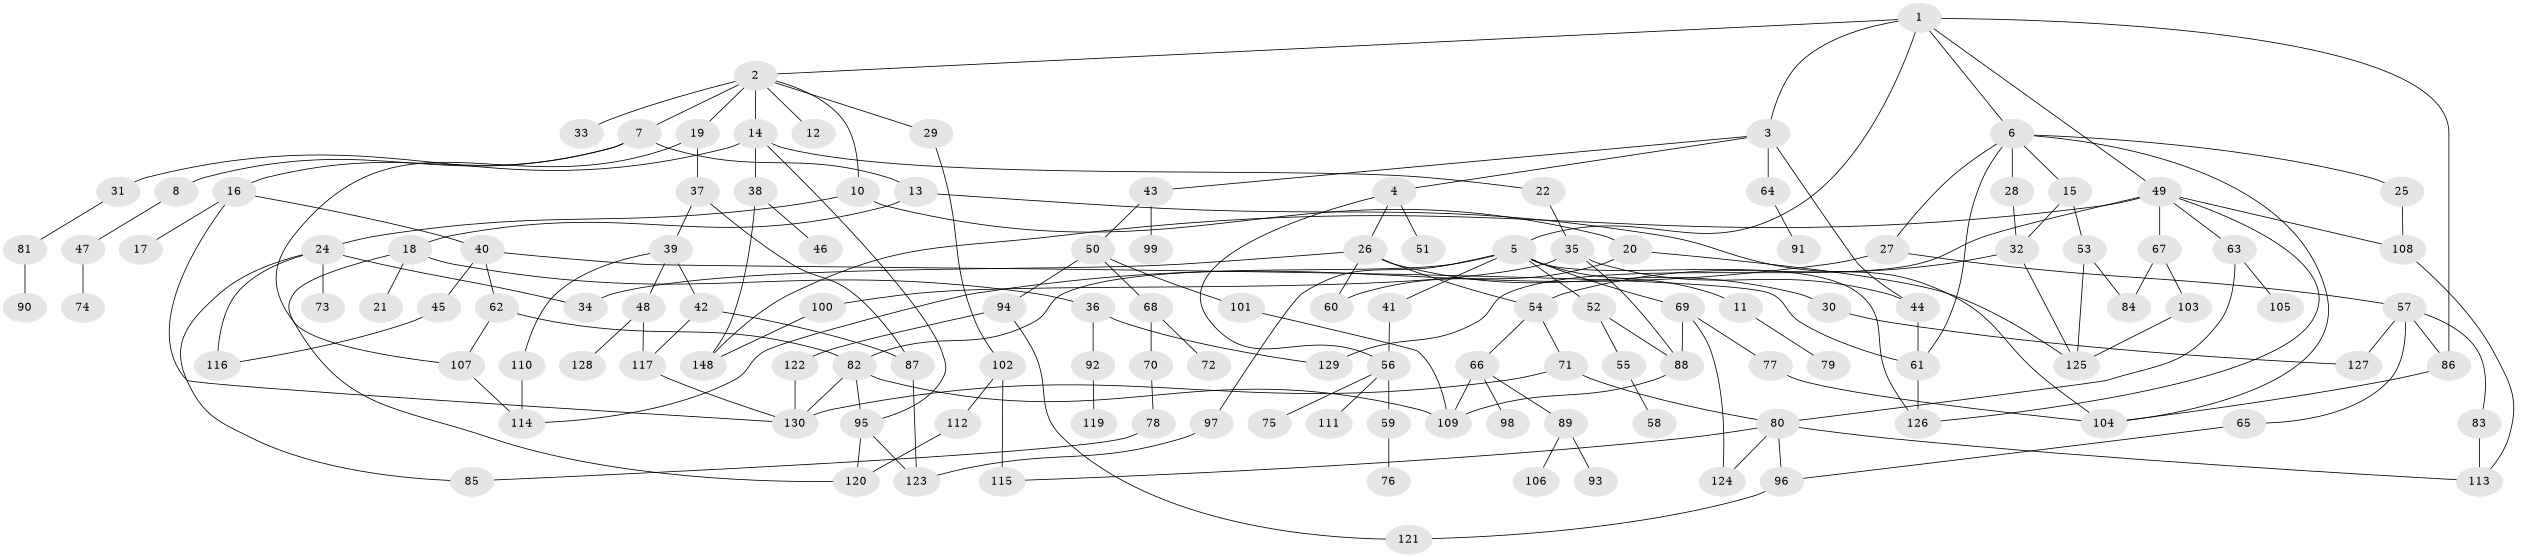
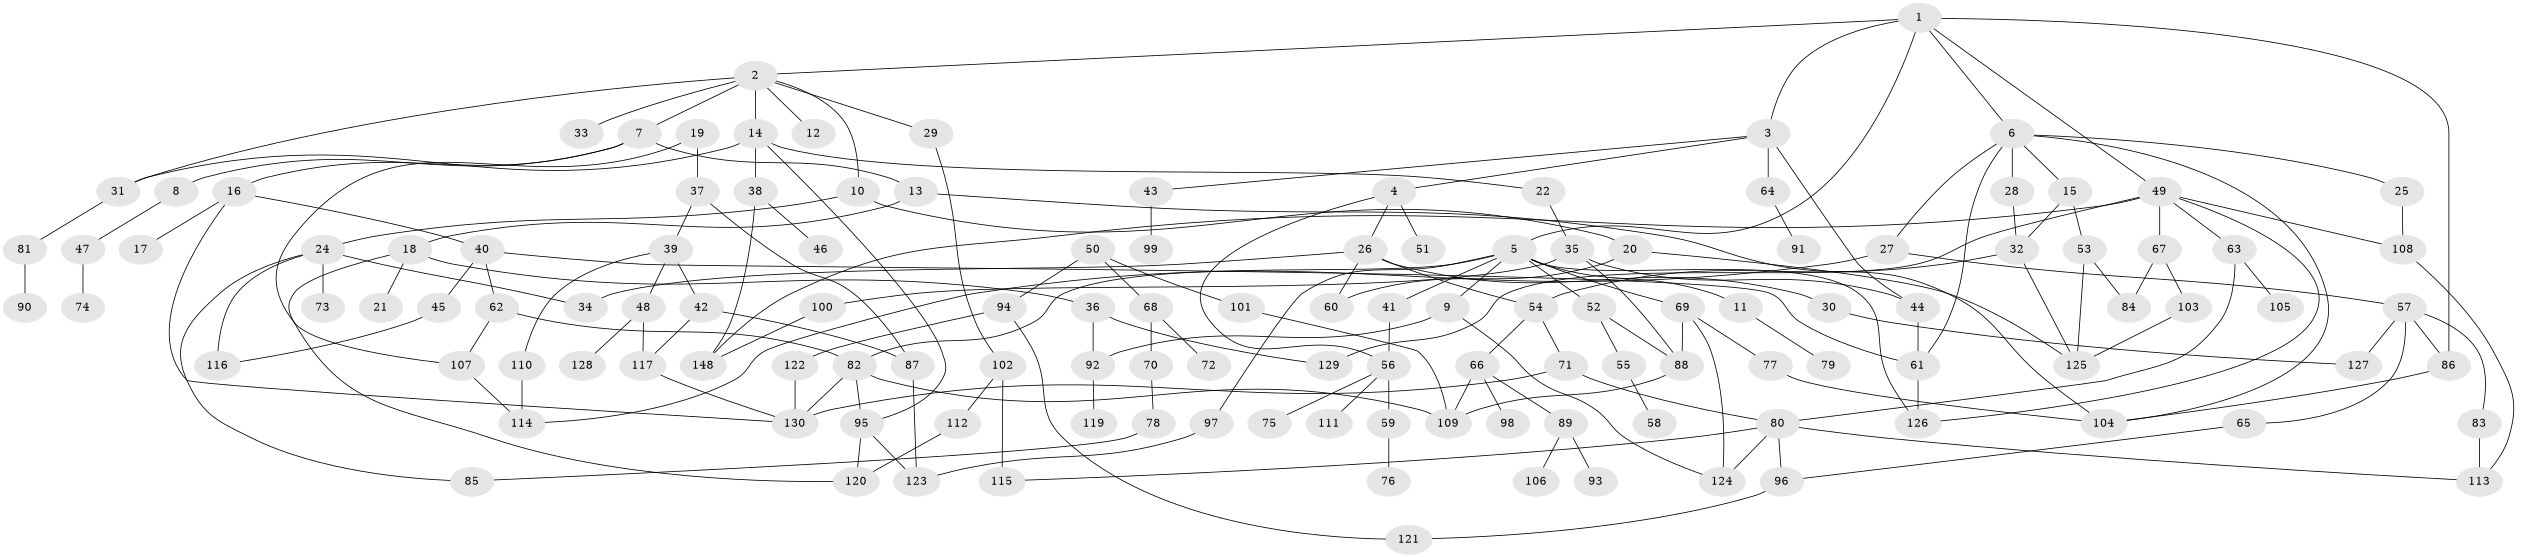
edge "2" -- "19": now "2" -- "31"
edge "43" -- "50": removed
node "9": added
